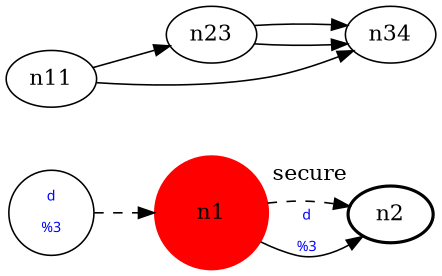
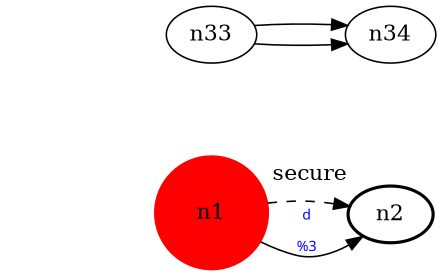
node "n23": label "n23" -> "n33"
node "n11": removed
node "d %3": removed
